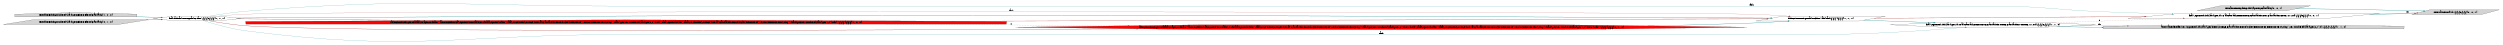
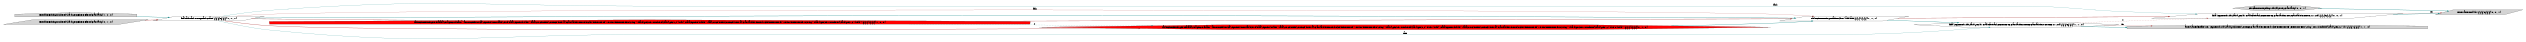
node "testCannotDoAnythingWithSillyQueryGranularity['0', '0', '1']": shape parallelogram -> hexagon
node "final Task task = NoopTask.create()@@@3@@@['1', '1', '1']": shape hexagon -> parallelogram
